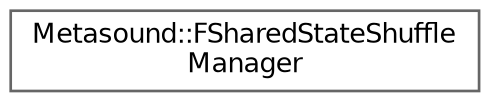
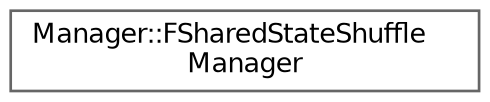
node "Metasound::FSharedStateShuffle Manager": label "Metasound::FSharedStateShuffle Manager" -> "Manager::FSharedStateShuffle Manager"
